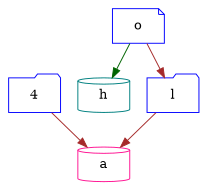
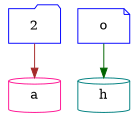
node "4": label "4" -> "2"
node "l": removed
